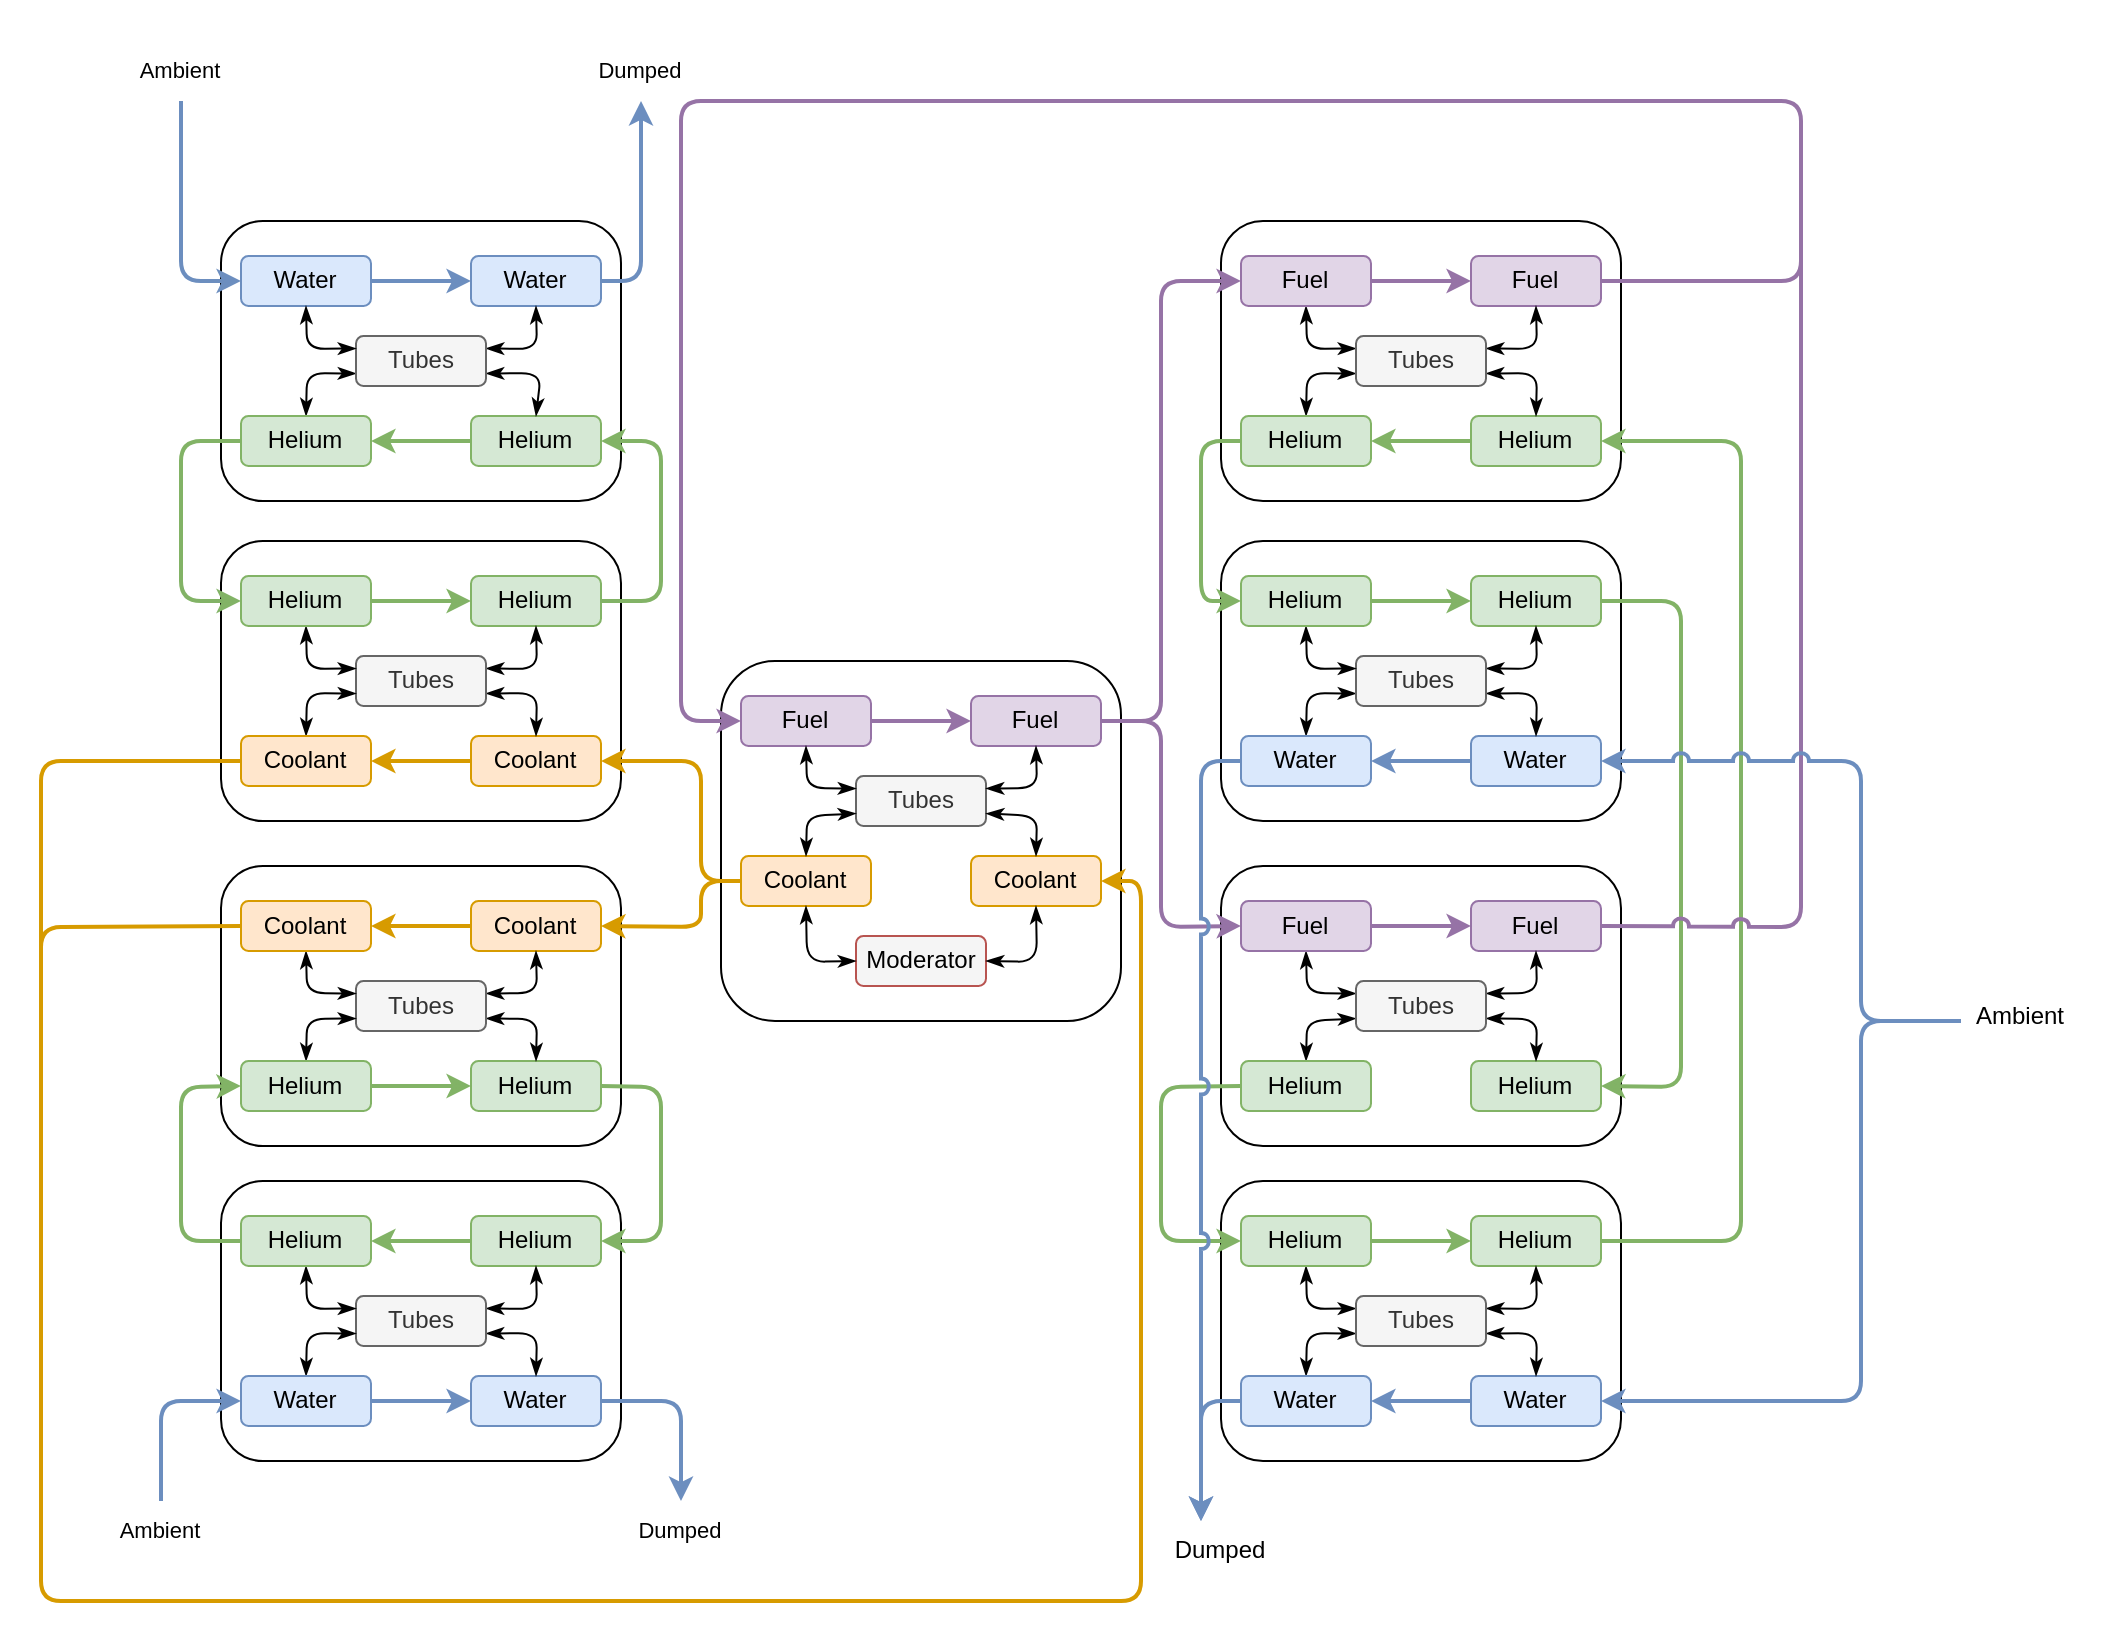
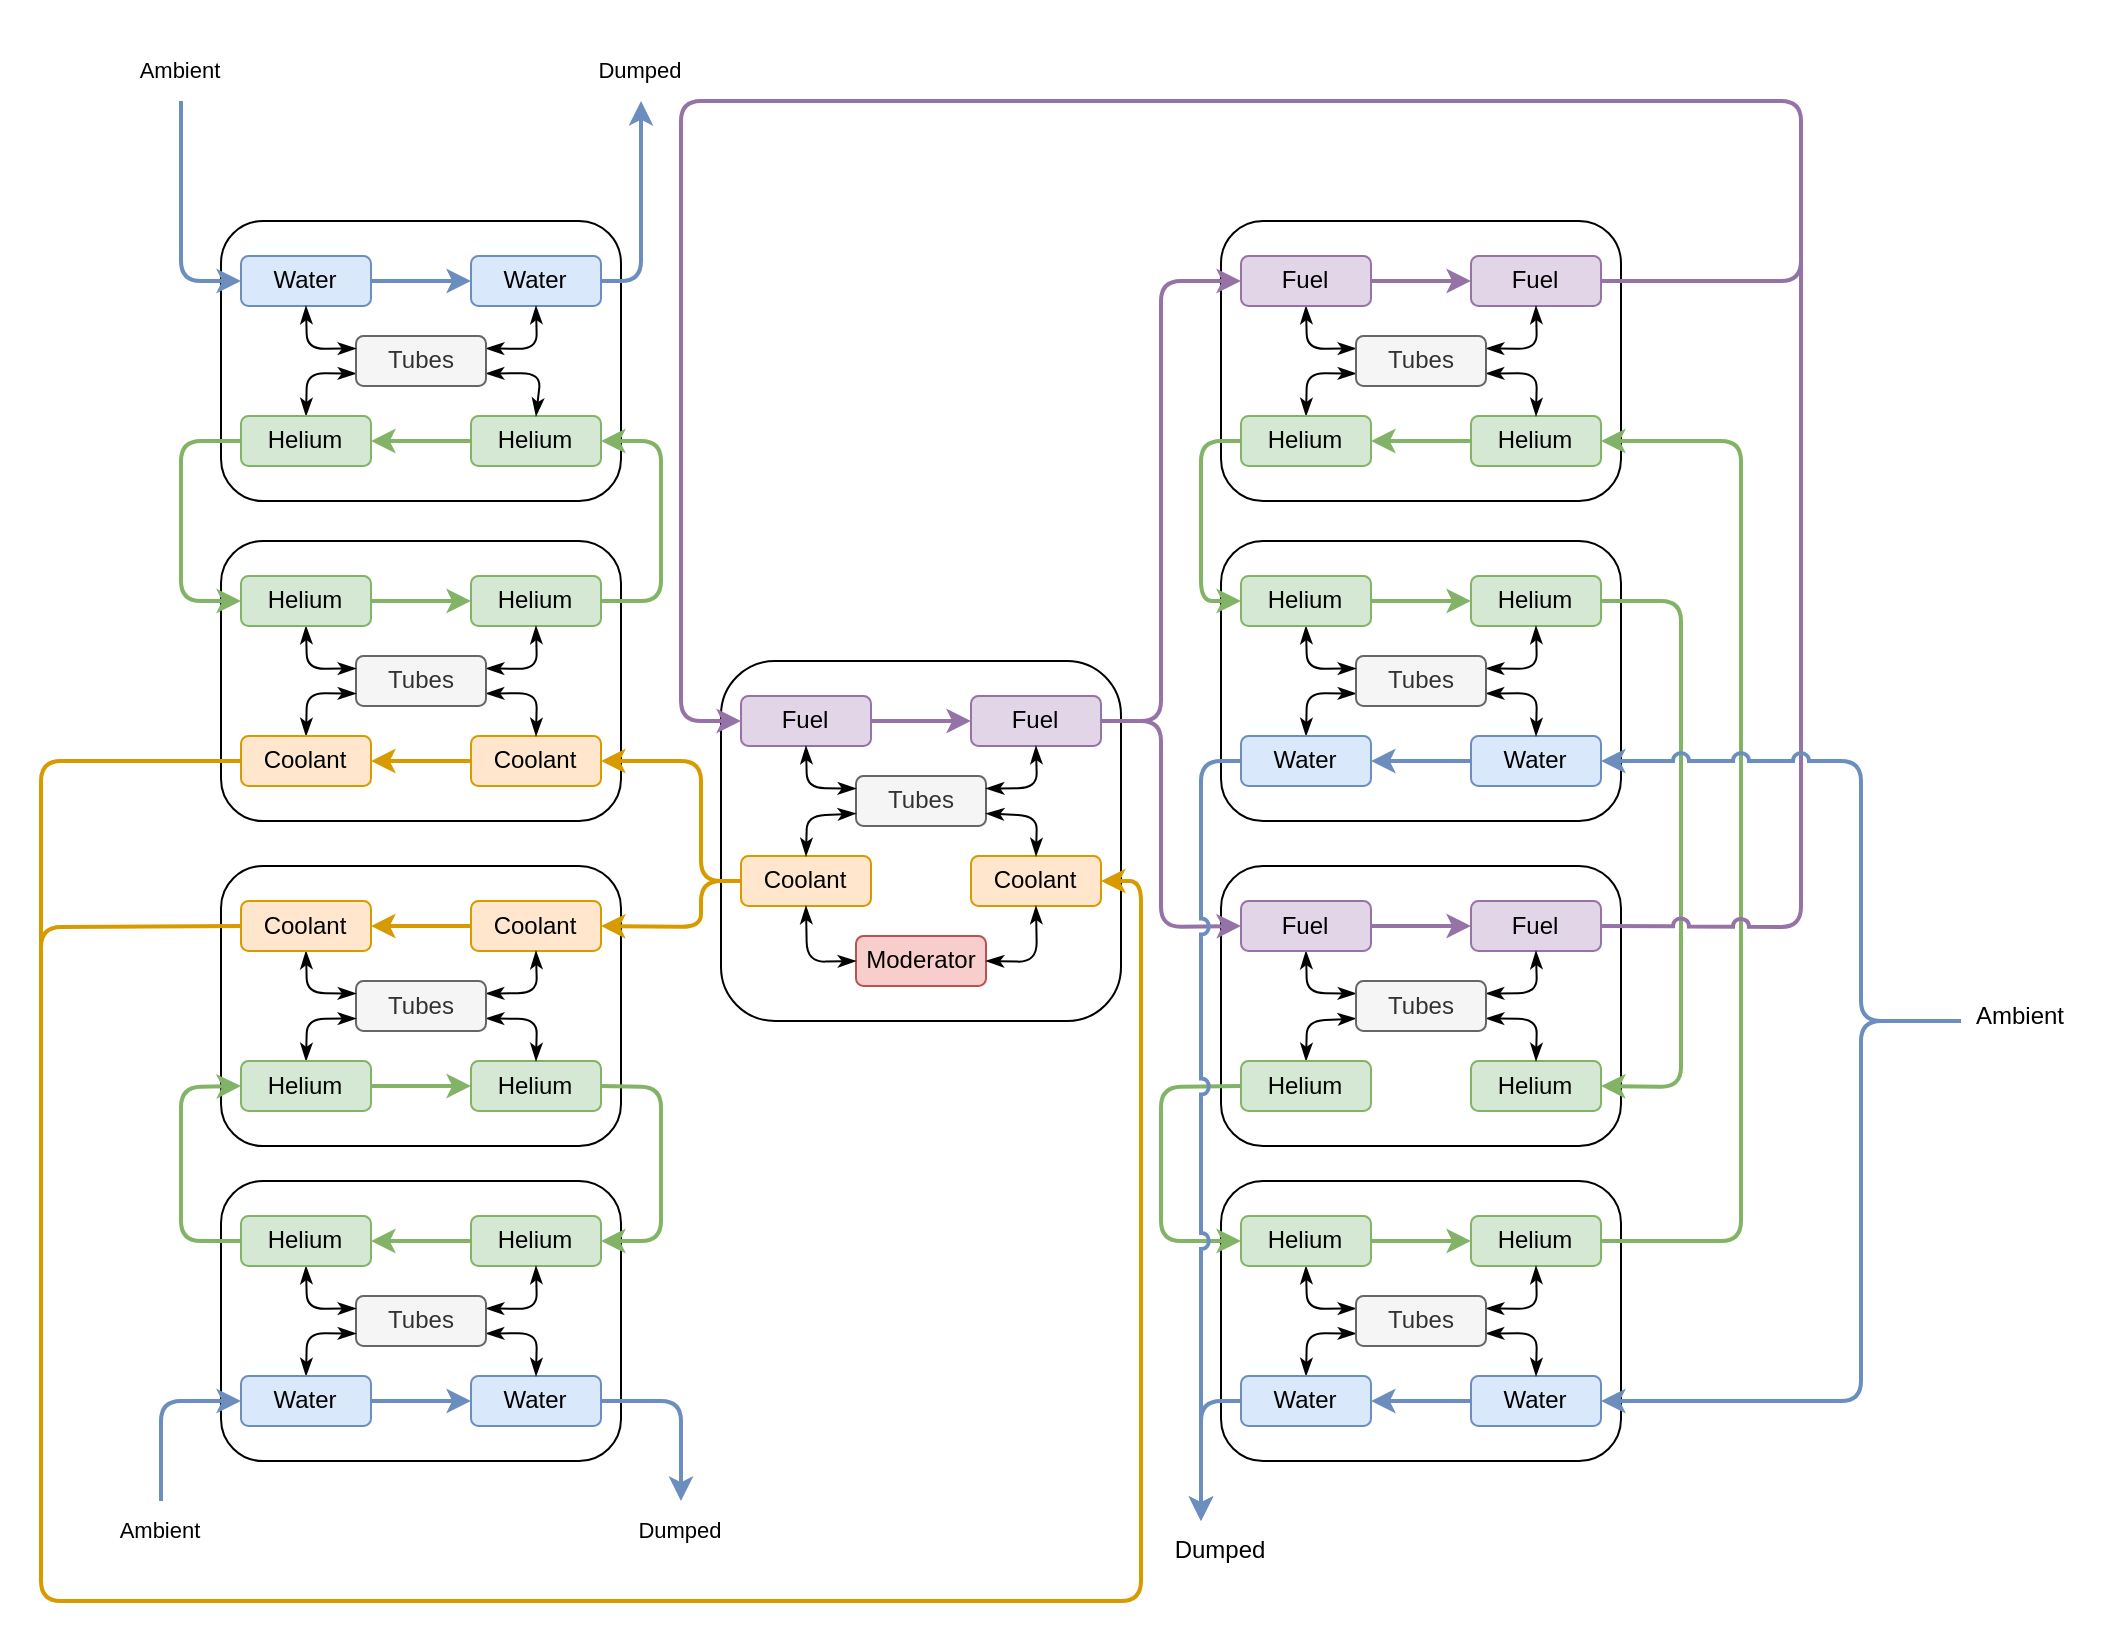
node "Moderator": fillcolor #f5f5f5 -> #f8cecc
